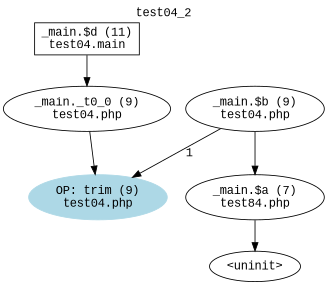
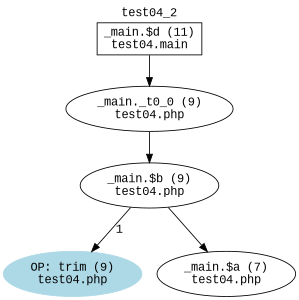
edge "_main._t0_0 (9) test04.php" -> "OP: trim (9) test04.php": now "_main._t0_0 (9) test04.php" -> "_main.$b (9) test04.php"
node "_main.$a (7) test84.php": label "_main.$a (7) test84.php" -> "_main.$a (7) test04.php"
node "<uninit>": removed
